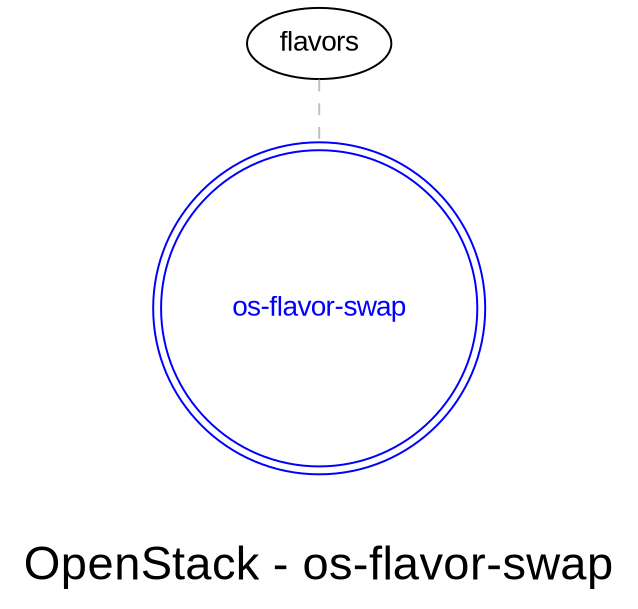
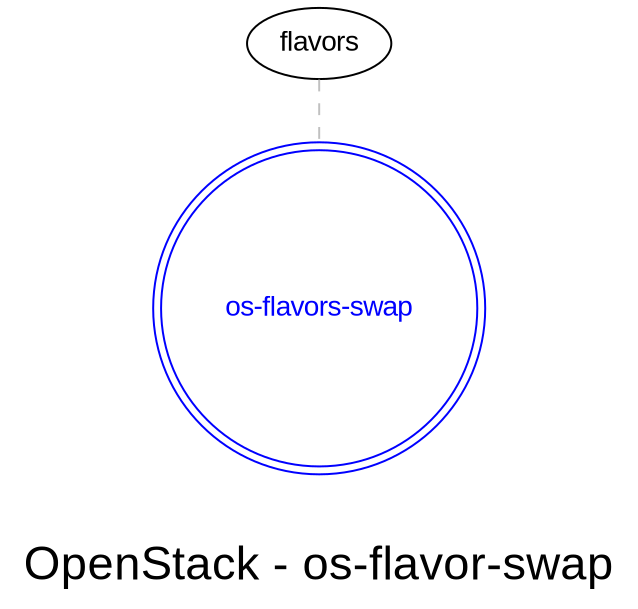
node "os-flavor-swap": label "os-flavor-swap" -> "os-flavors-swap"
